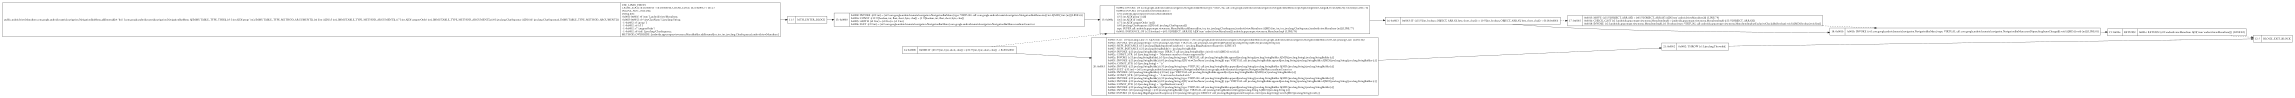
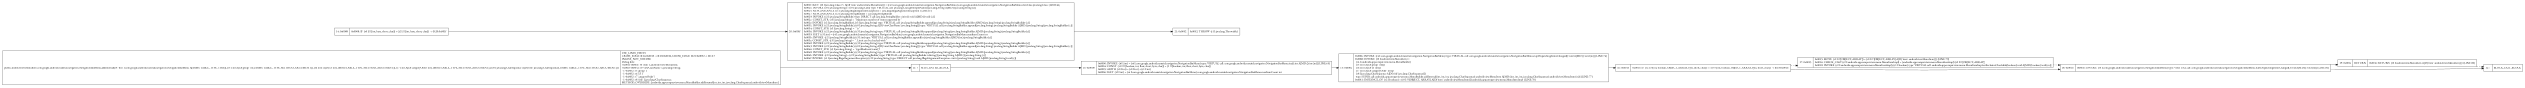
edge "14: 0x0008" -> "15: 0x000a": removed
edge "21: 0x0052" -> "12: ?": now "18: 0x001b" -> "12: ?"
